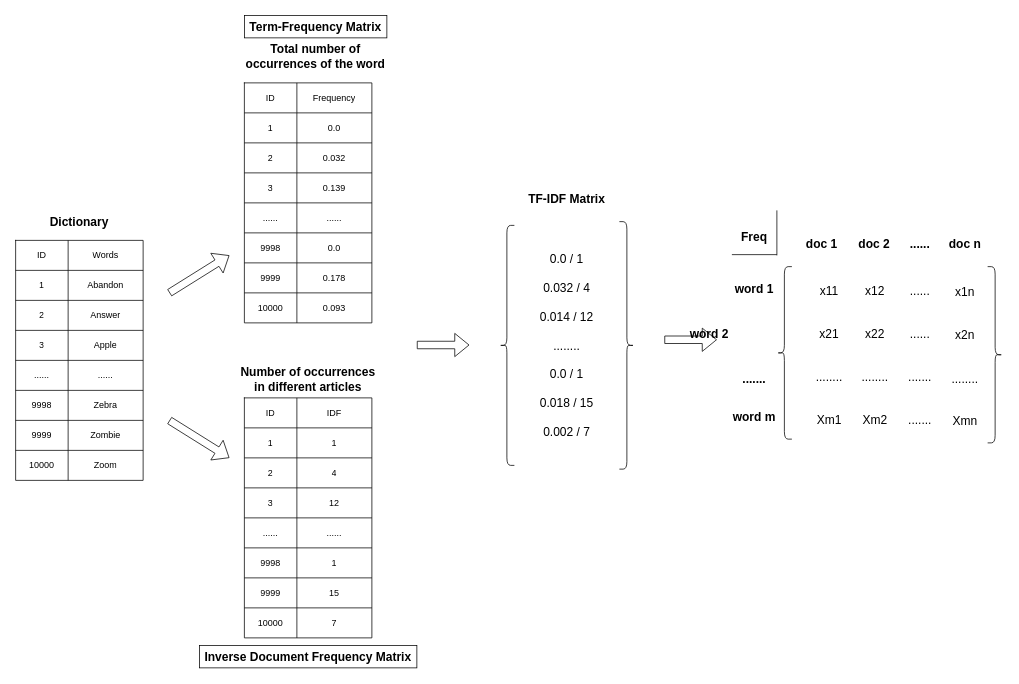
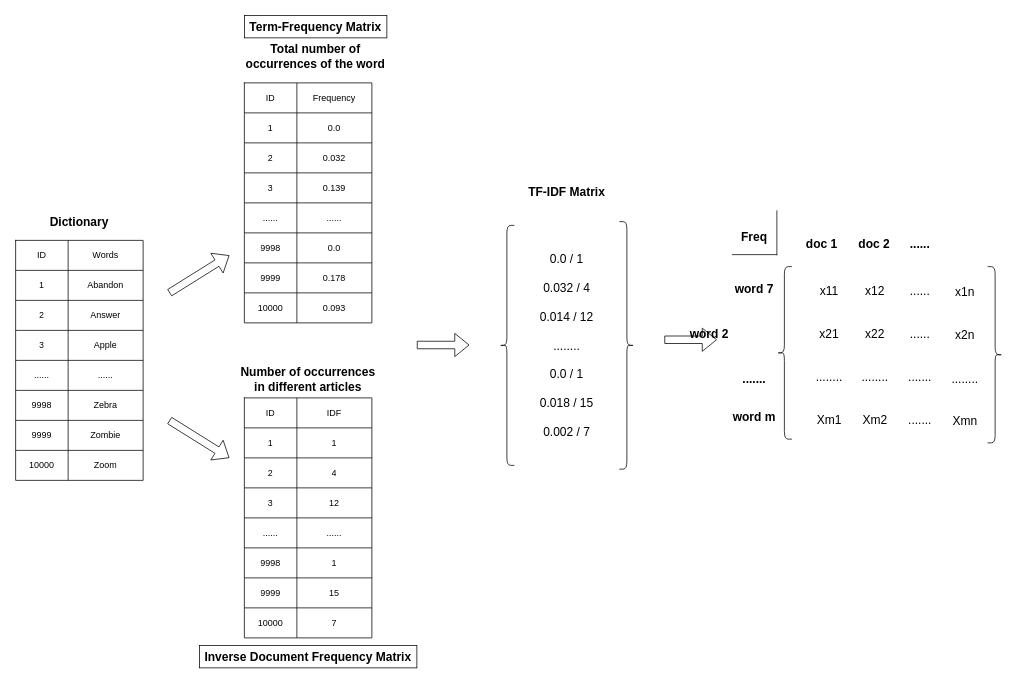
node "TF-IDF Matrix": moved (567, 199) -> (567, 192)
node "doc n": removed
node "word 1": label "word 1" -> "word 7"
